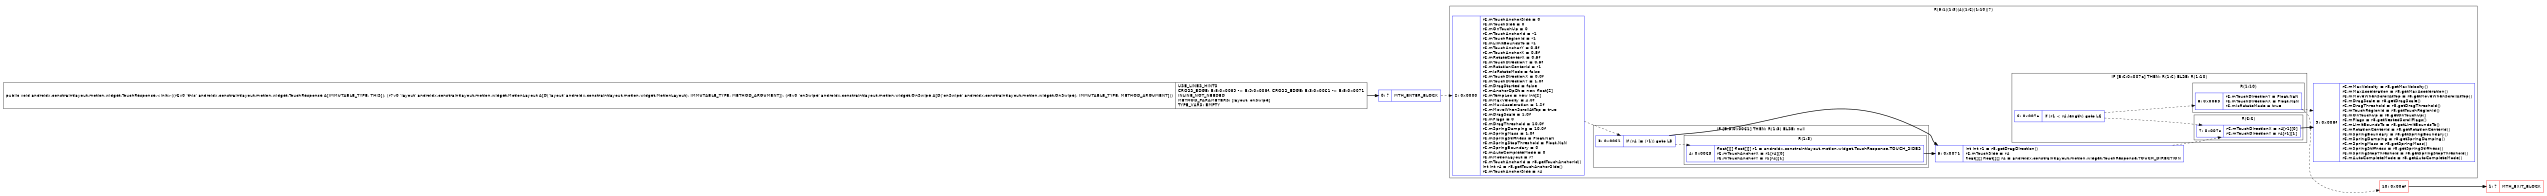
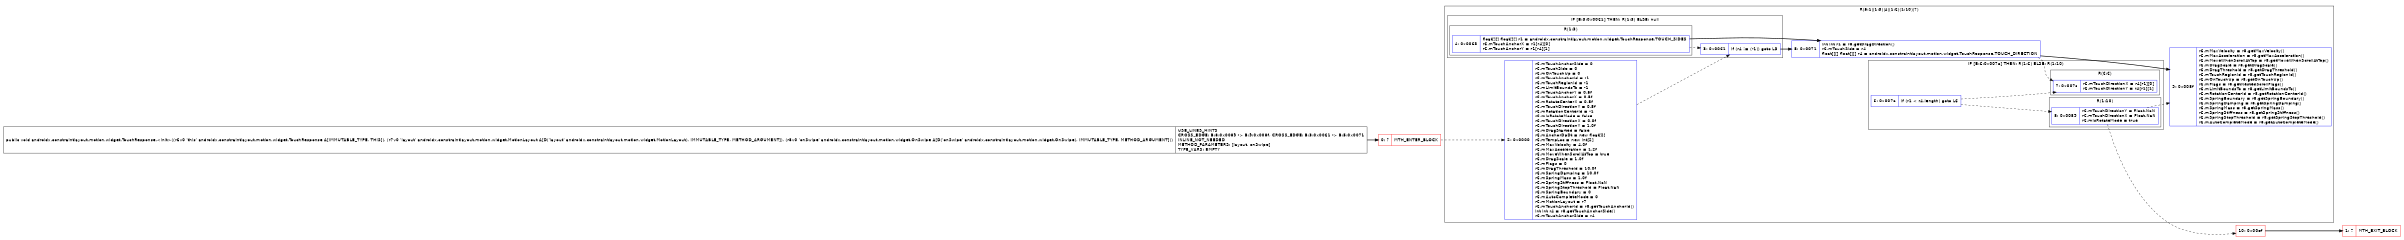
node "0: ?": color blue -> red
edge "7: 0x007c" -> "9: 0x008f": now "5: 0x0071" -> "9: 0x008f"
edge "3: 0x0061" -> "4: 0x0063": reversed
